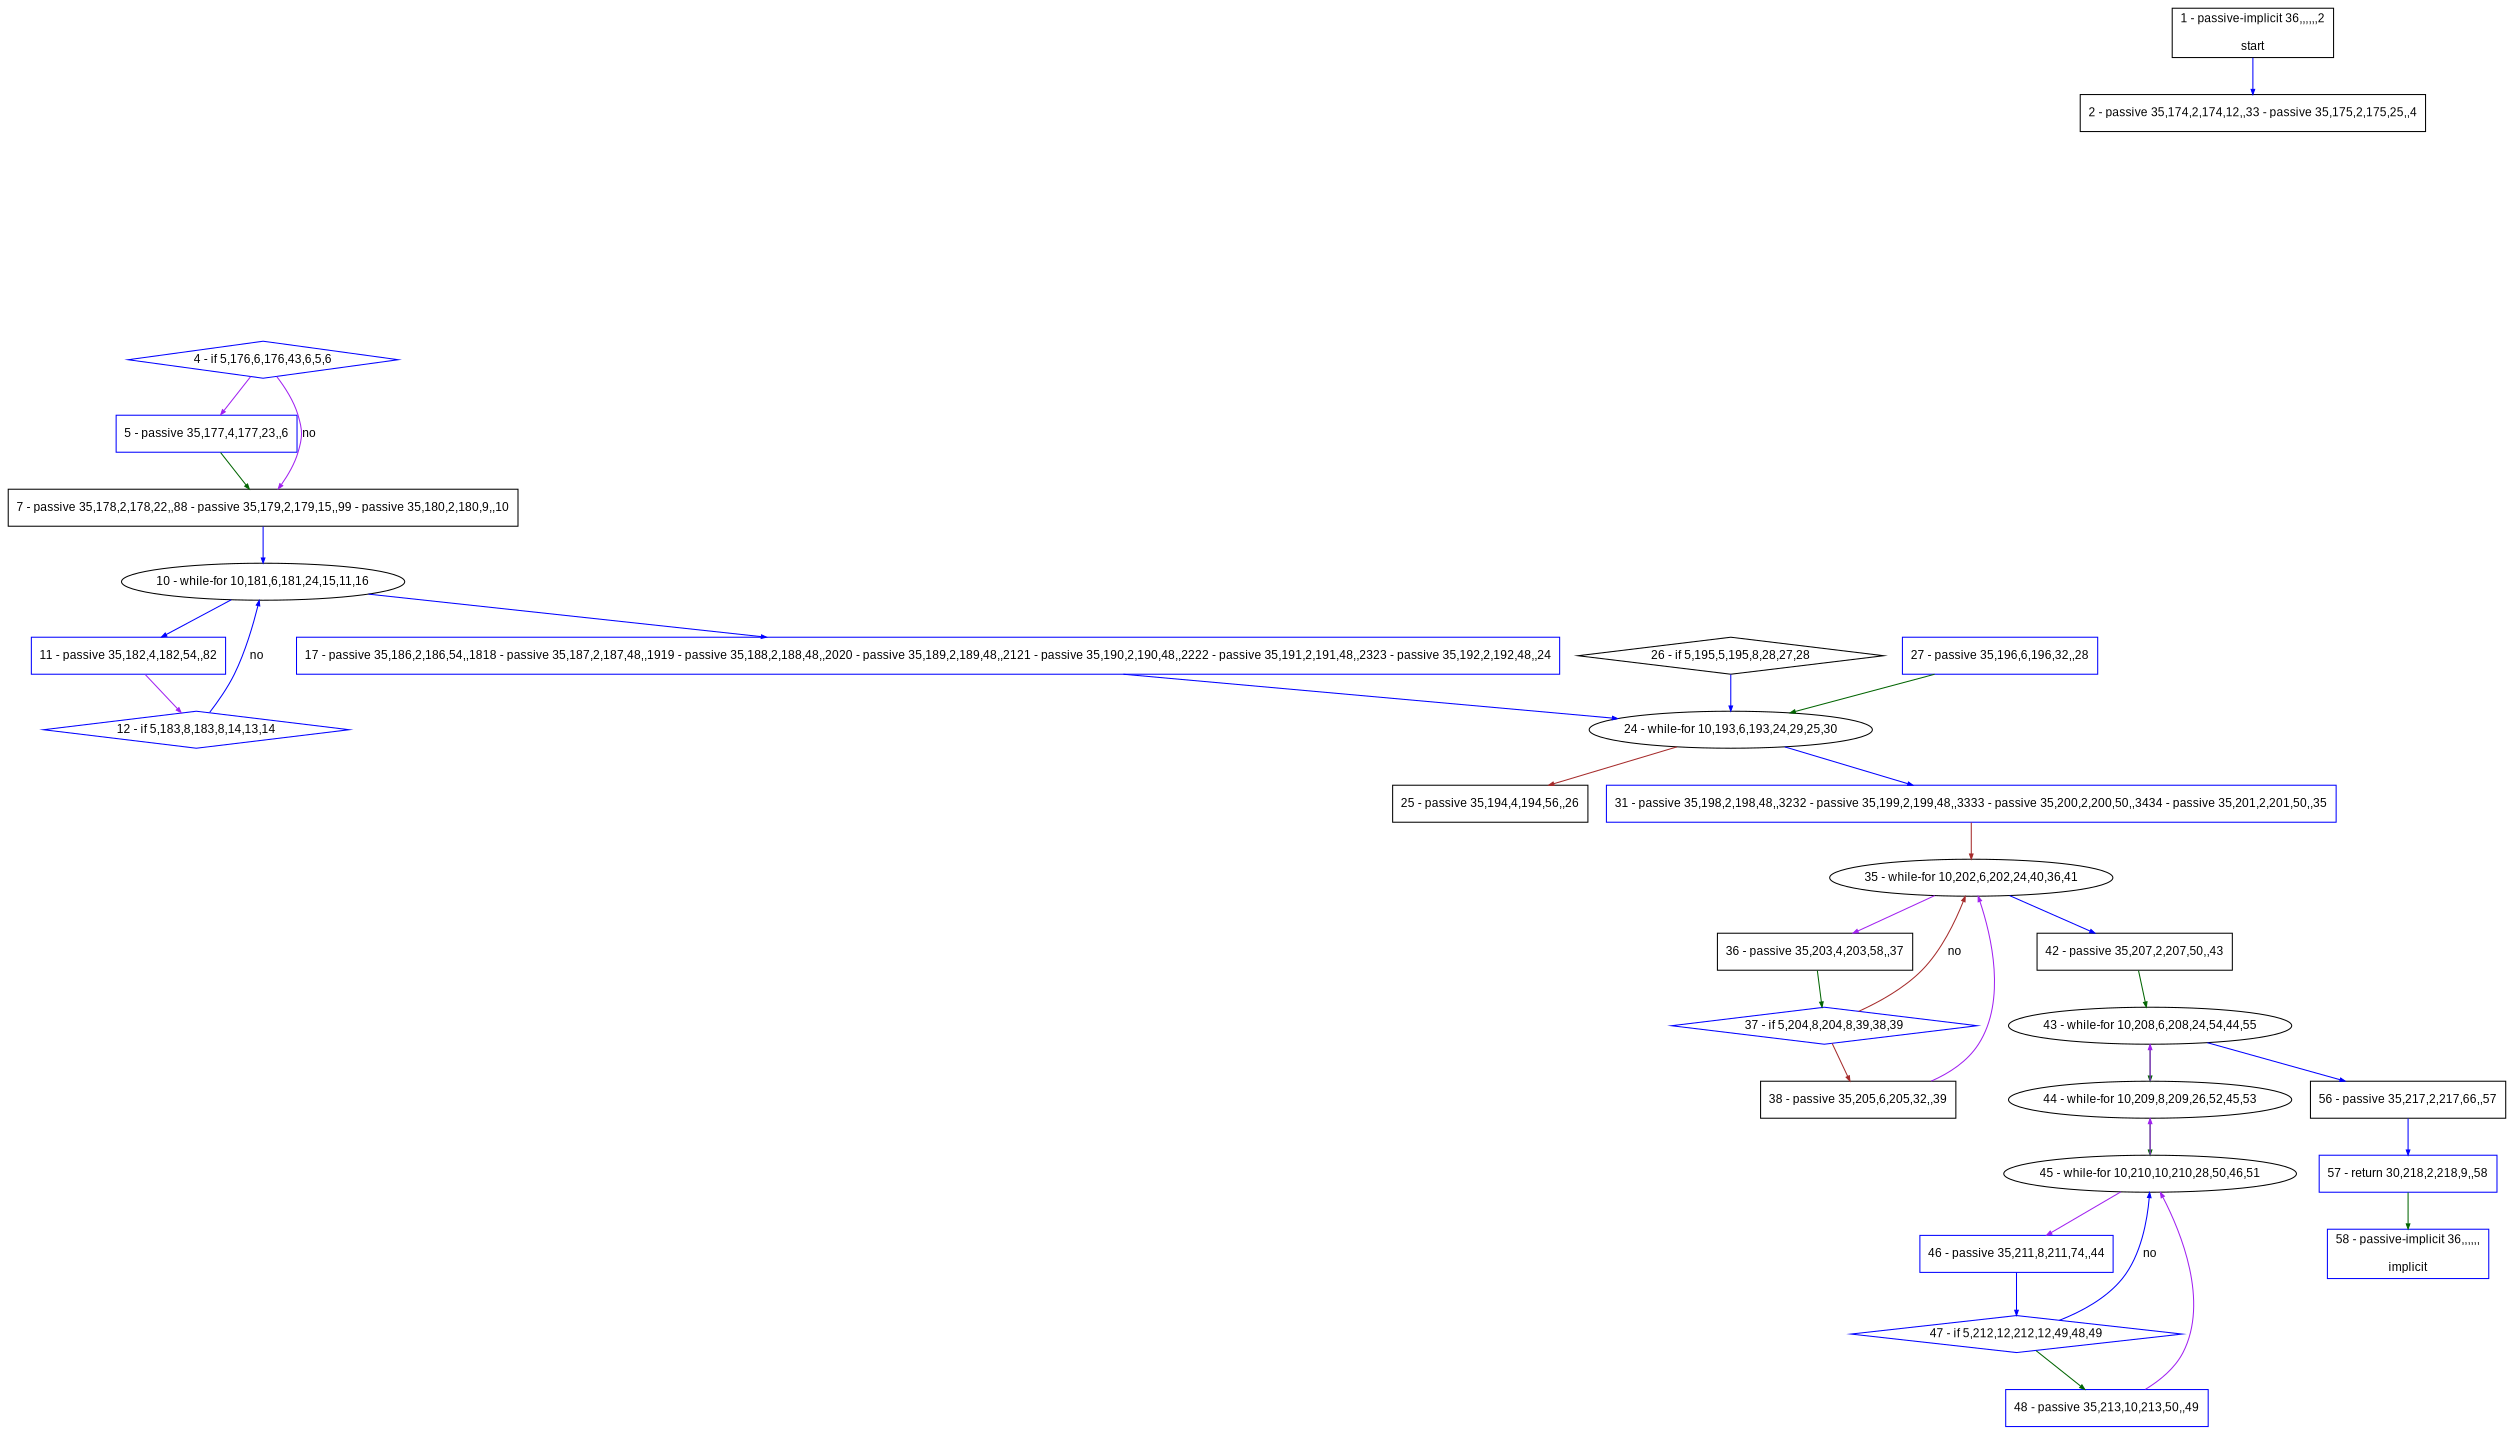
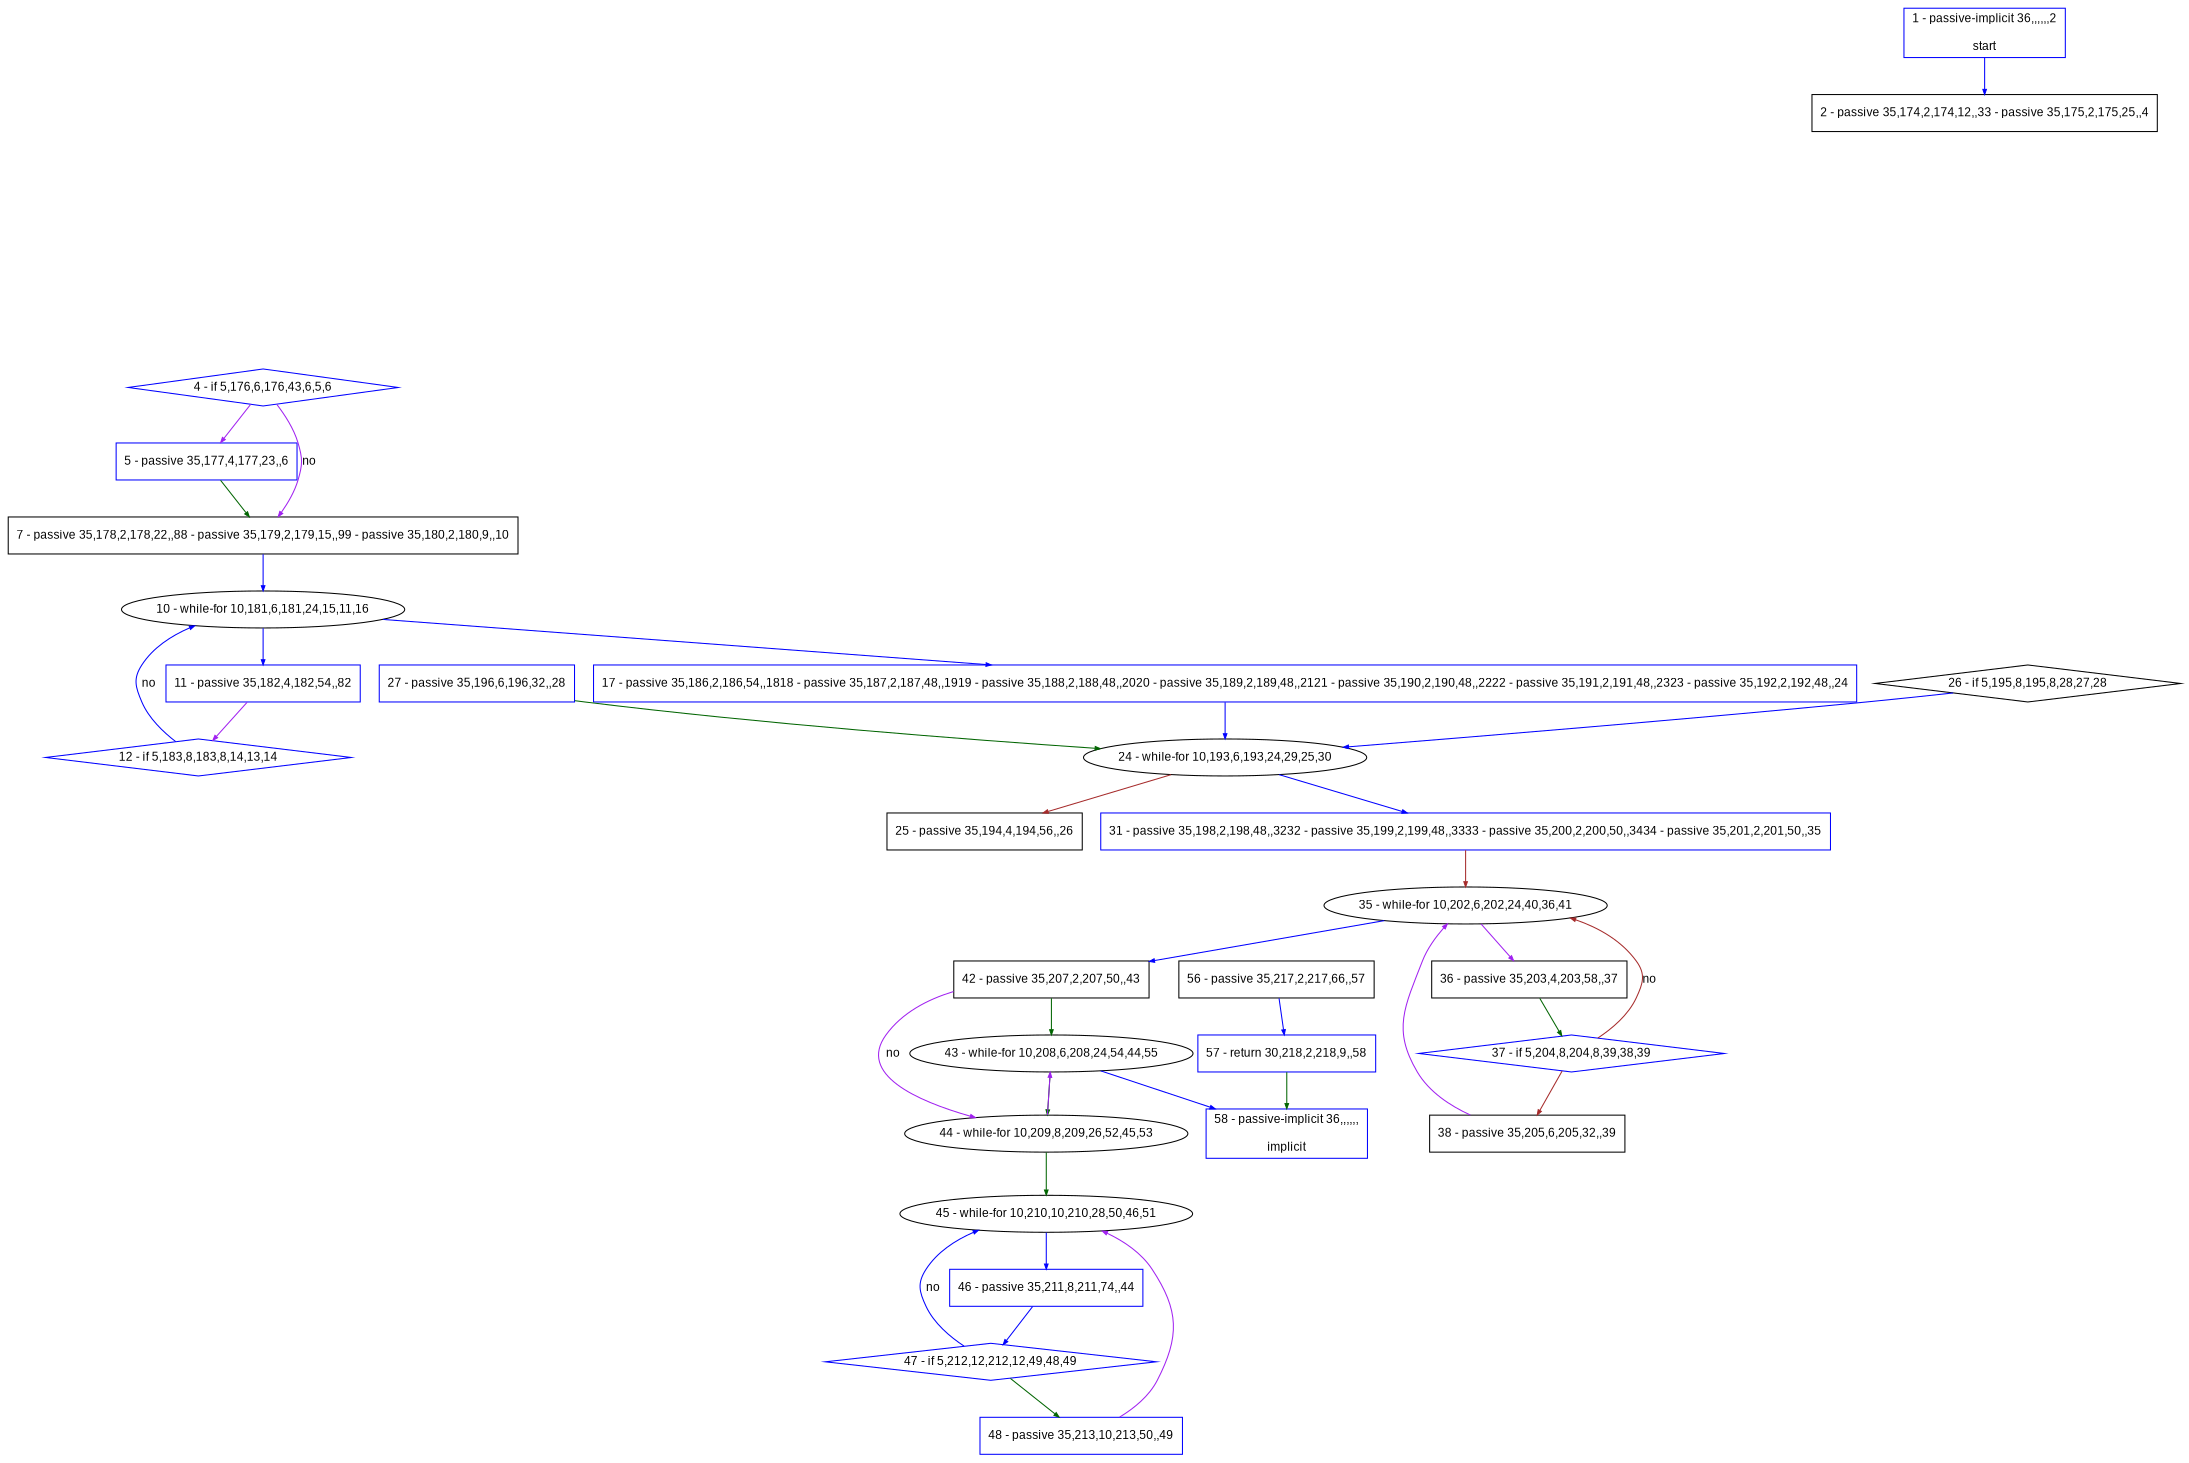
node "1 - passive-implicit 36,,,,,,2 start": color black -> blue
node "26 - if 5,195,5,195,8,28,27,28": label "26 - if 5,195,5,195,8,28,27,28" -> "26 - if 5,195,8,195,8,28,27,28"
edge "43 - while-for 10,208,6,208,24,54,44,55" -> "56 - passive 35,217,2,217,66,,57": now "43 - while-for 10,208,6,208,24,54,44,55" -> "58 - passive-implicit 36,,,,,, implicit"
edge "45 - while-for 10,210,10,210,28,50,46,51" -> "44 - while-for 10,209,8,209,26,52,45,53": now "42 - passive 35,207,2,207,50,,43" -> "44 - while-for 10,209,8,209,26,52,45,53"
edge "45 - while-for 10,210,10,210,28,50,46,51" -> "46 - passive 35,211,8,211,74,,44": color purple -> blue
